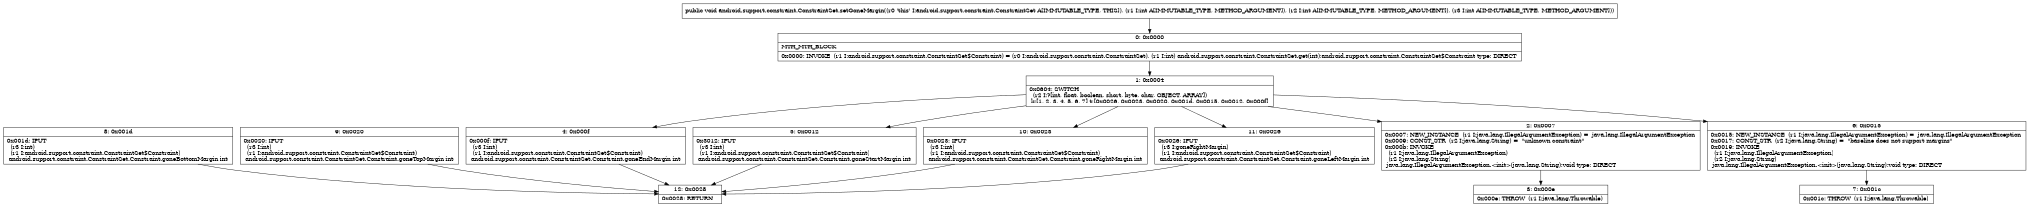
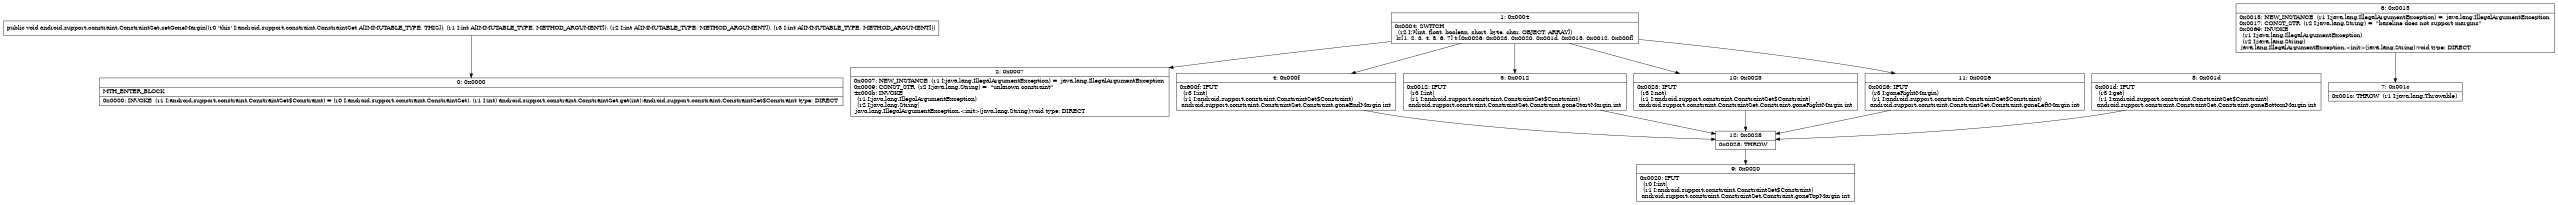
node "0: 0x0000": text "MTH_MTH_BLOCK" -> "MTH_ENTER_BLOCK"
edge "0: 0x0000" -> "1: 0x0004": removed
node "1: 0x0004": text "0x0604: SWITCH" -> "0x0004: SWITCH"
edge "1: 0x0004" -> "6: 0x0015": removed
node "4: 0x000f": text "0x000f: IPUT" -> "0x600f: IPUT"
node "5: 0x0012": text "0x3012: IPUT" -> "0x0012: IPUT"
node "8: 0x001d": text "(r3 I:int)" -> "(r3 I:get)"
node "9: 0x0020": text "(r3 I:int)" -> "(r0 I:int)"
node "10: 0x0023": text "(r3 I:int)" -> "(r3 I:not)"
node "2: 0x0007": text "0x000b: INVOKE" -> "4x000b: INVOKE"
node "6: 0x0015": text "0x0019: INVOKE" -> "0x0069: INVOKE"
edge "9: 0x0020" -> "12: 0x0028": reversed
node "3: 0x000e": removed
node "12: 0x0028": text "0x0028: RETURN" -> "0x0028: THROW"
